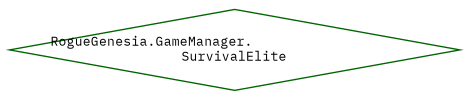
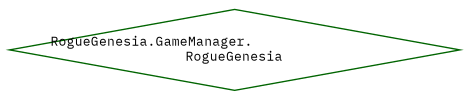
node "RogueGenesia.GameManager. SurvivalElite": label "RogueGenesia.GameManager. SurvivalElite" -> "RogueGenesia.GameManager. RogueGenesia"
